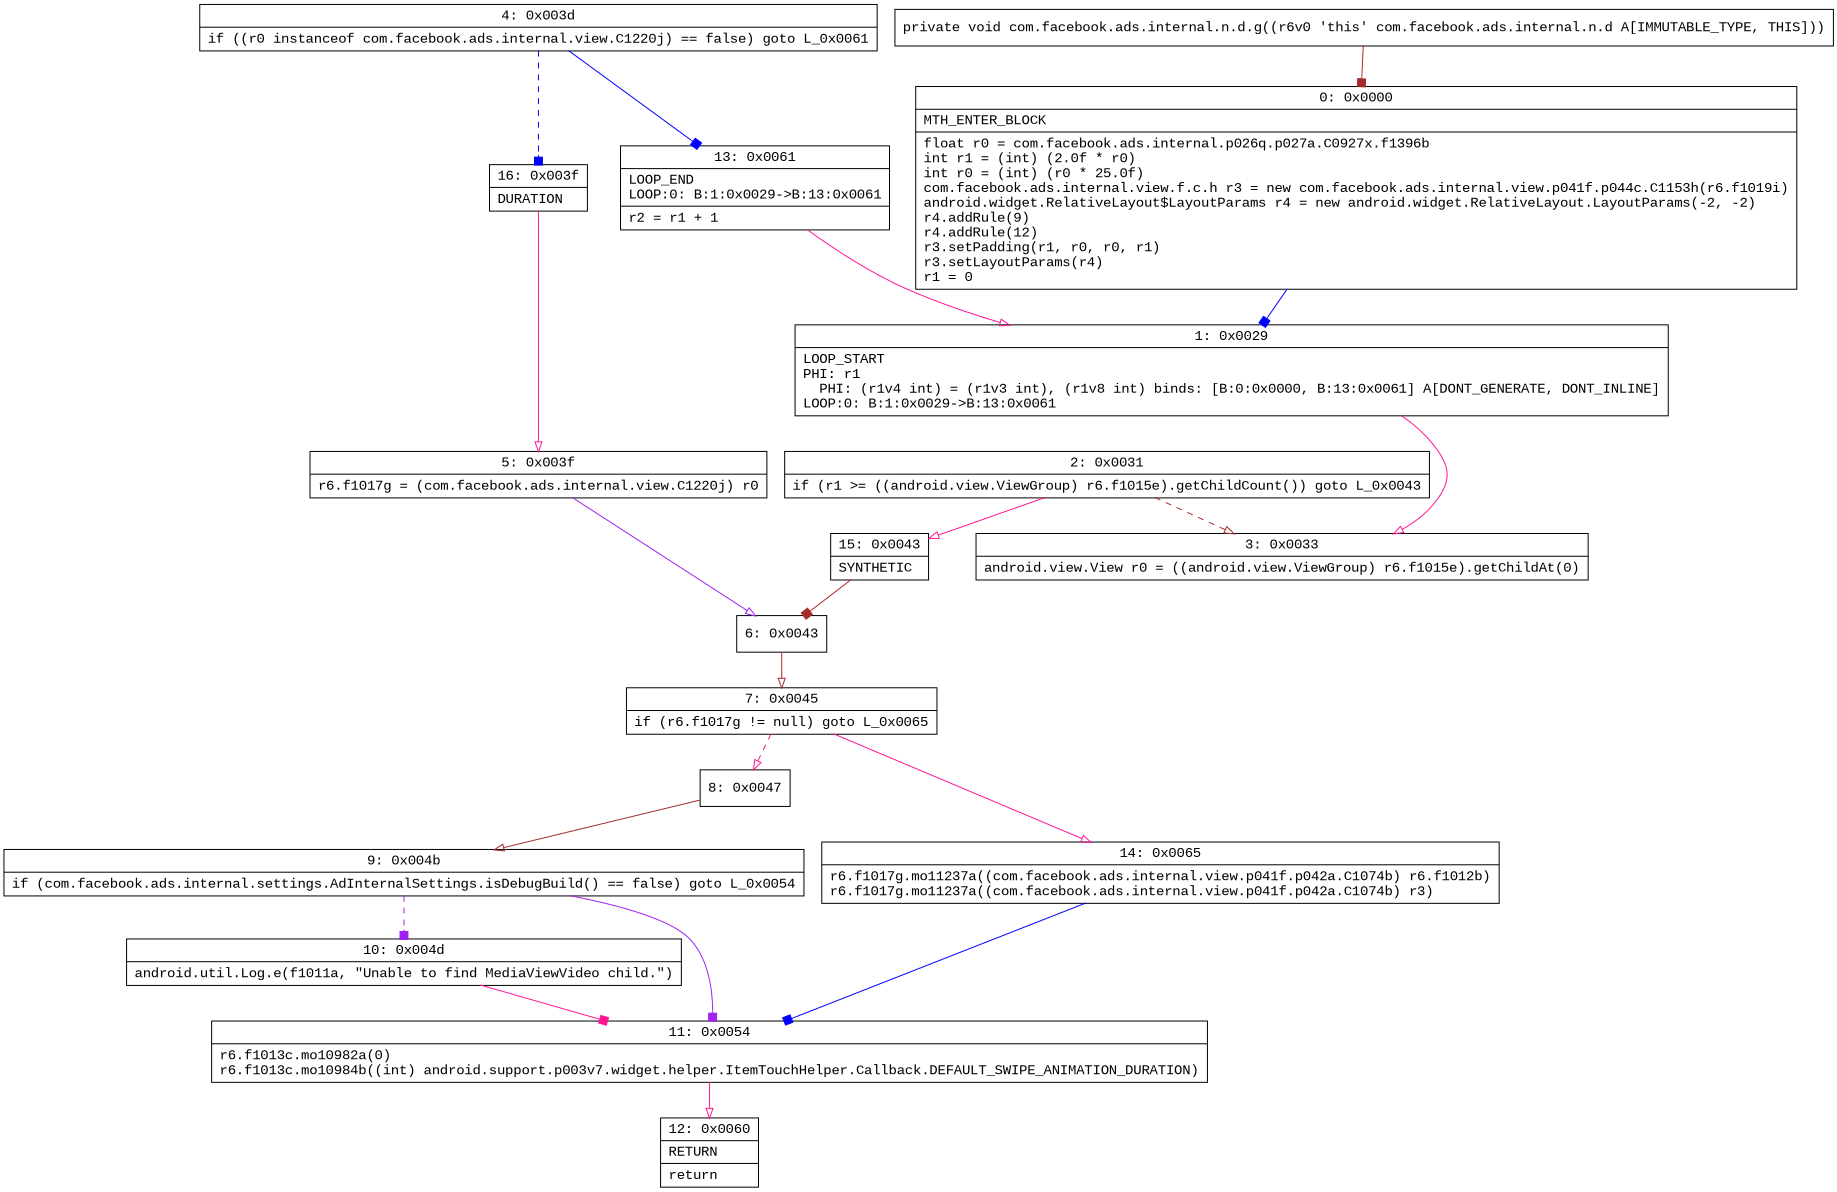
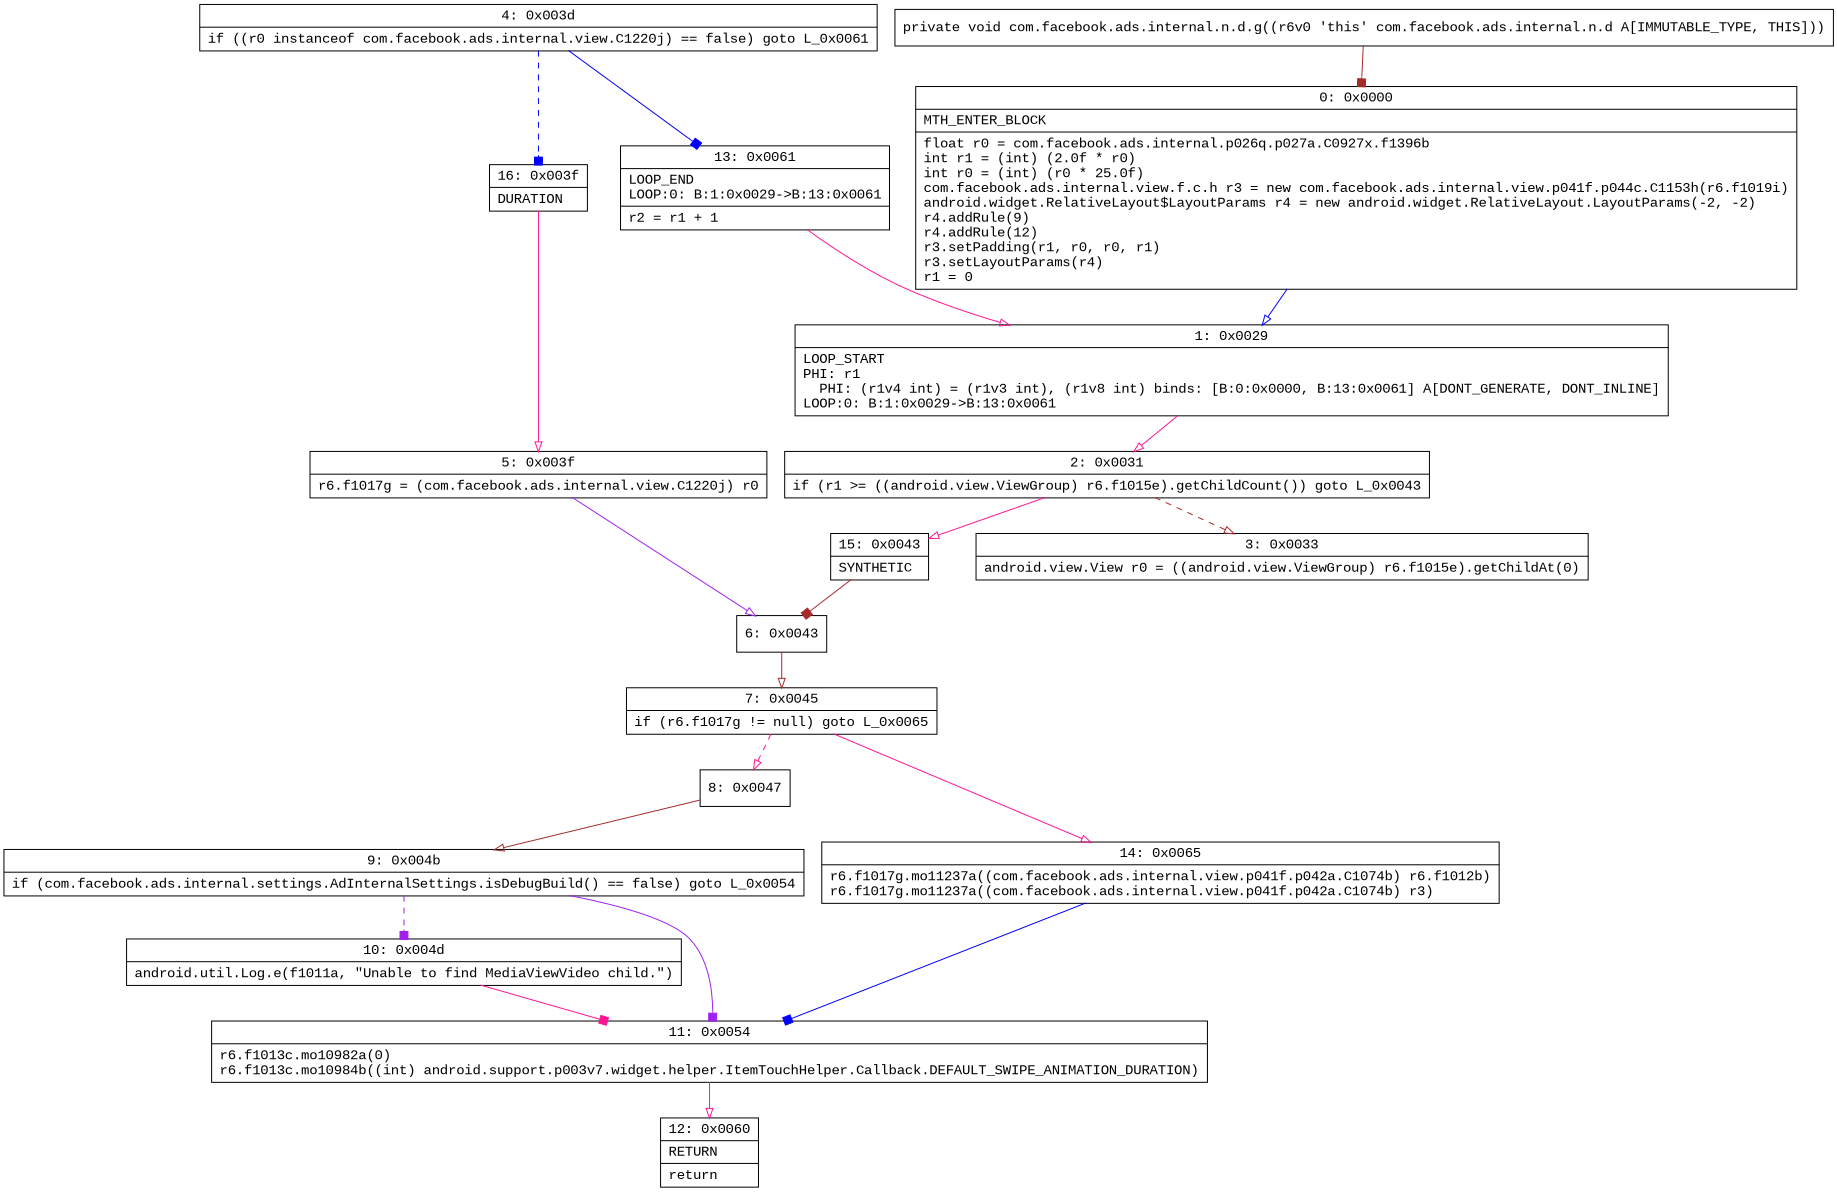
edge "0: 0x0000" -> "1: 0x0029": arrowhead box -> onormal
edge "1: 0x0029" -> "3: 0x0033": now "1: 0x0029" -> "2: 0x0031"
